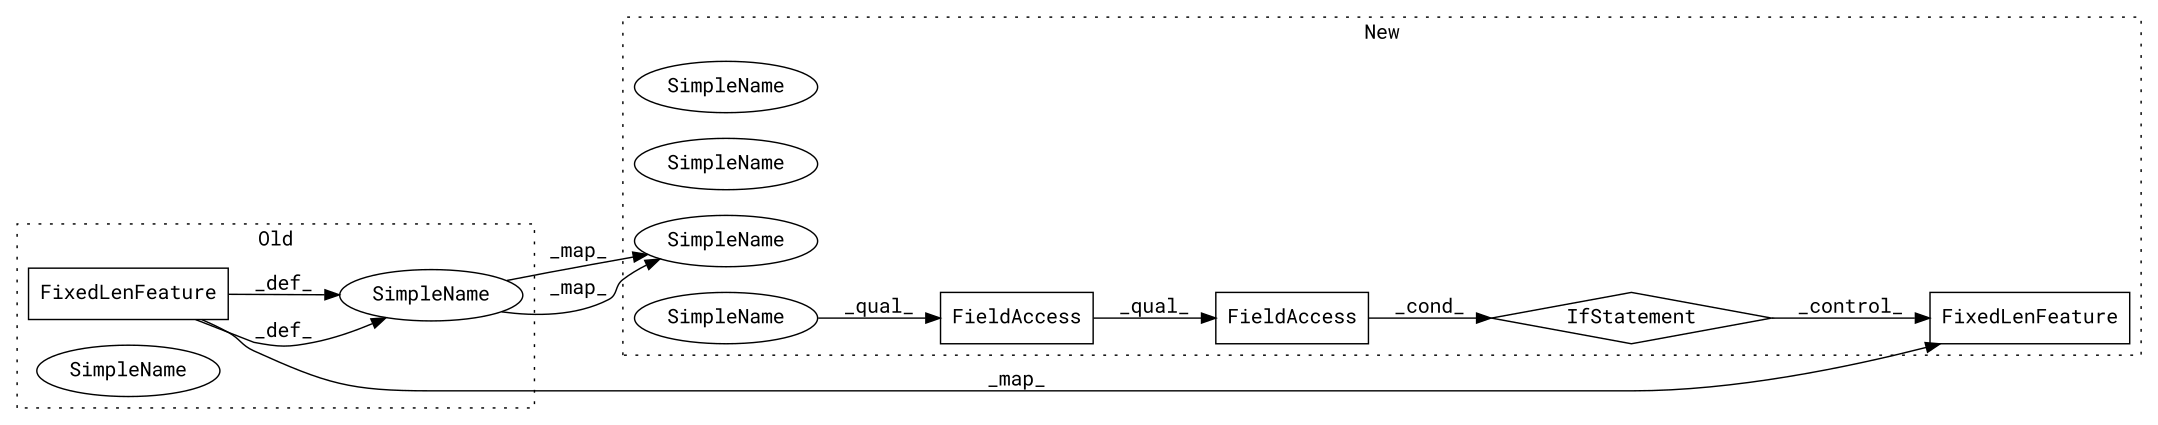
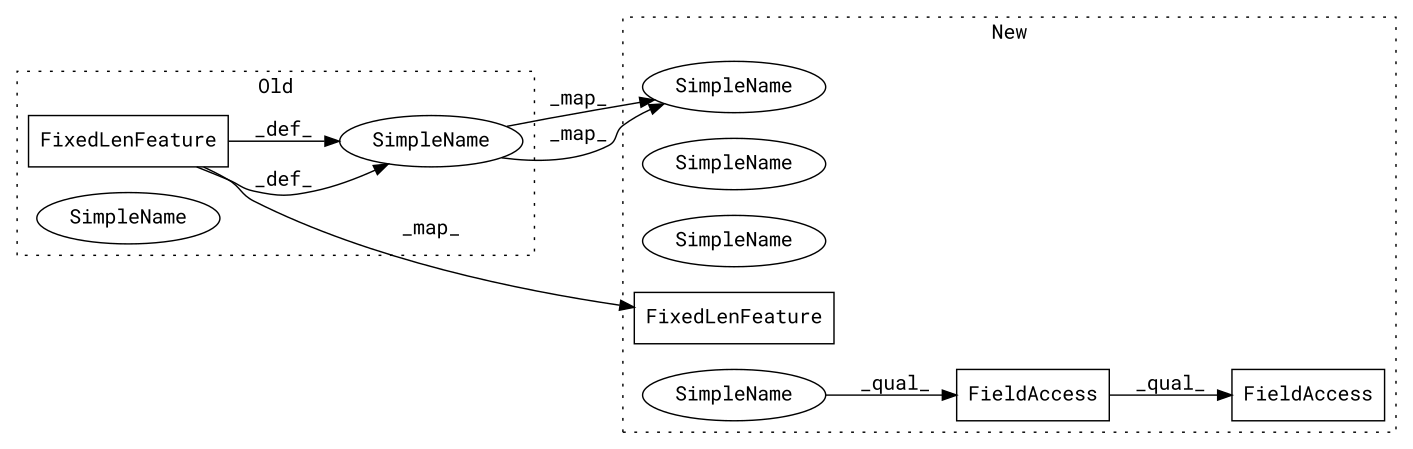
node "IfStatement": removed
